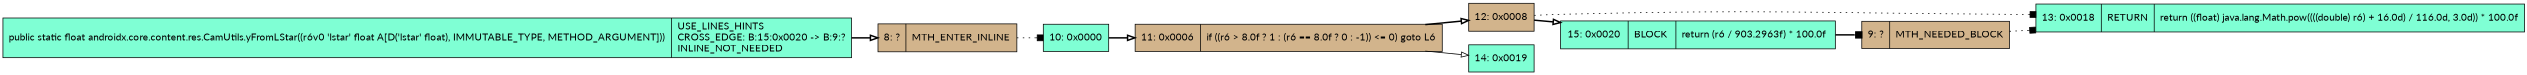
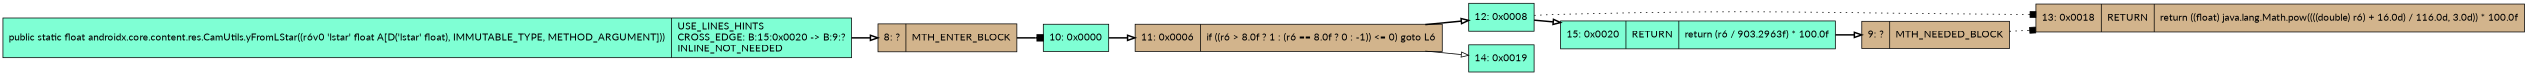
node "12: 0x0008": fillcolor tan -> aquamarine
node "13: 0x0018": fillcolor aquamarine -> tan
node "15: 0x0020": text "BLOCK" -> "RETURN"
edge "15: 0x0020" -> "9: ?": arrowhead box -> onormal
node "8: ?": text "MTH_ENTER_INLINE" -> "MTH_ENTER_BLOCK"
edge "8: ?" -> "10: 0x0000": style dotted -> bold
